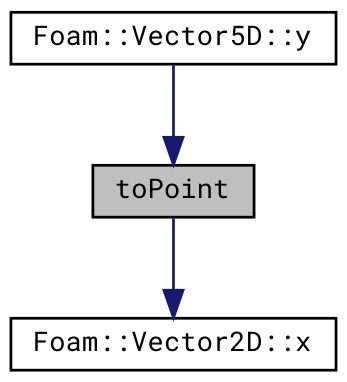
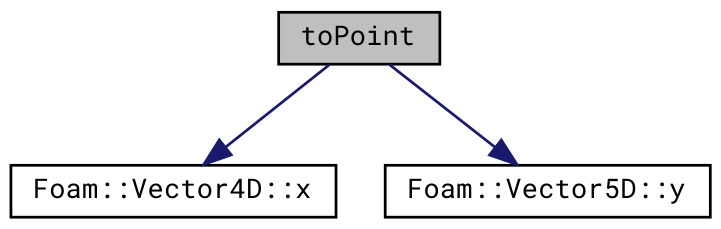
edge "Foam::Vector5D::y" -> "toPoint": reversed
node "Foam::Vector2D::x": label "Foam::Vector2D::x" -> "Foam::Vector4D::x"
